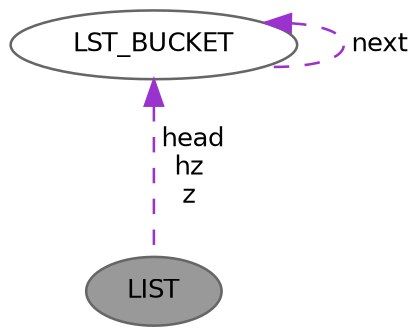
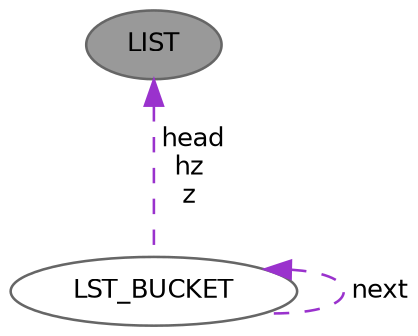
edge "LIST" -> "LST_BUCKET": reversed
